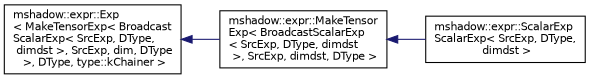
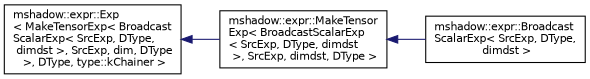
node "mshadow::expr::ScalarExp ScalarExp< SrcExp, DType, dimdst >": label "mshadow::expr::ScalarExp ScalarExp< SrcExp, DType, dimdst >" -> "mshadow::expr::Broadcast ScalarExp< SrcExp, DType, dimdst >"
